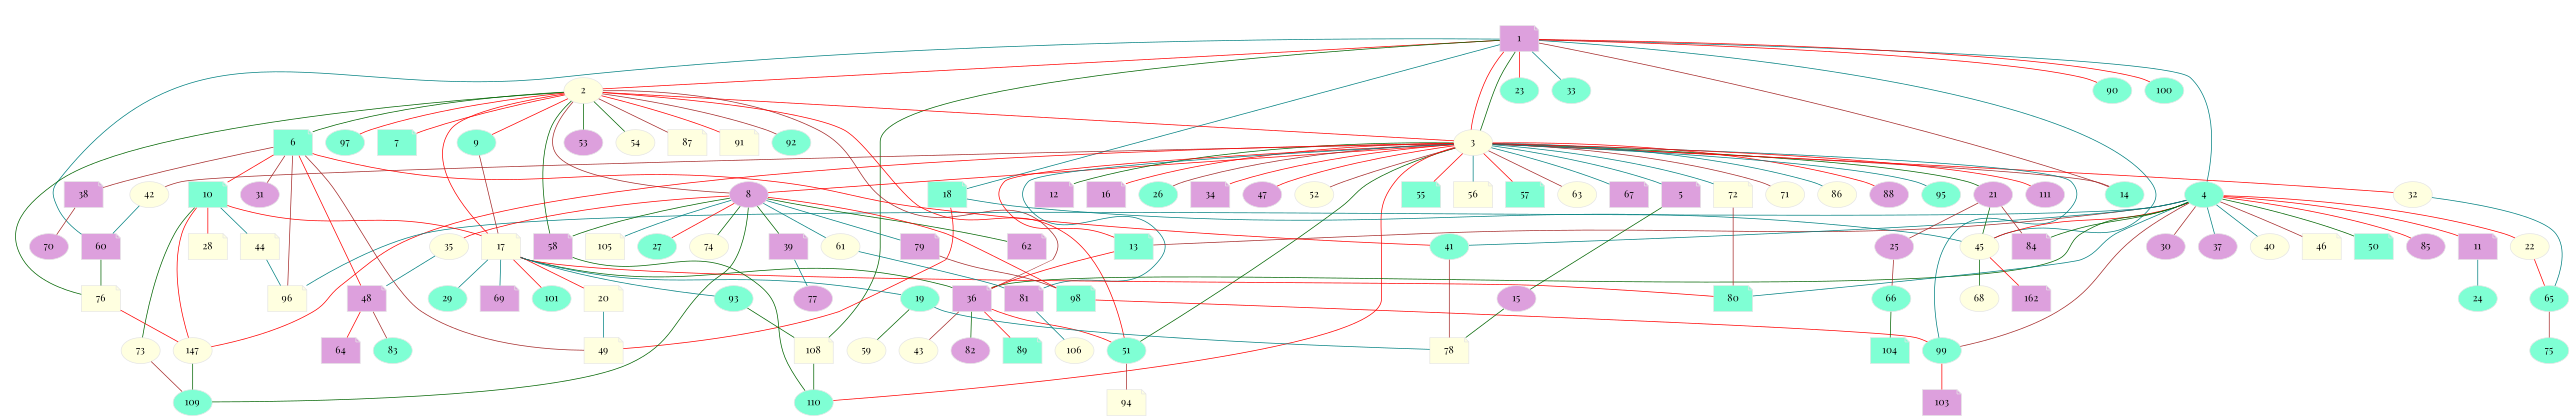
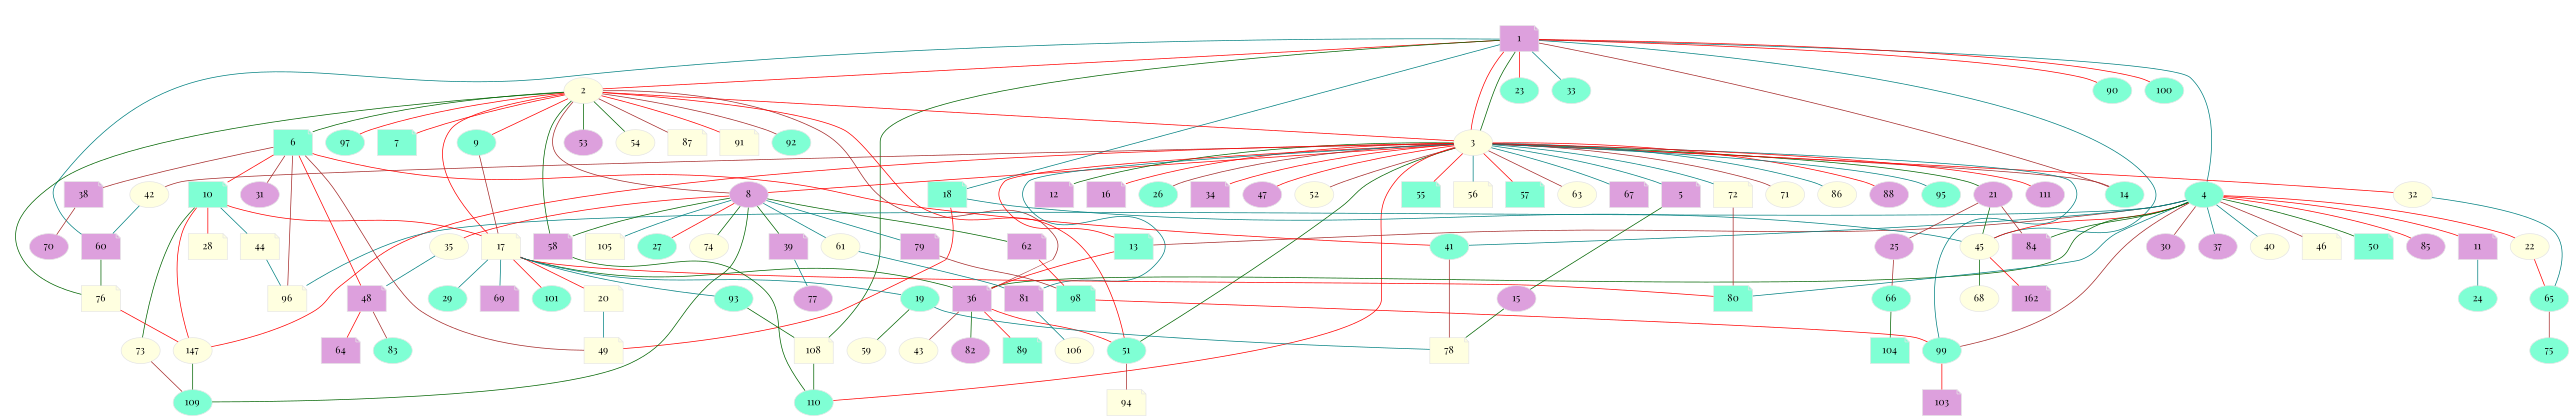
edge "8" -- "98": now "62" -- "98"
